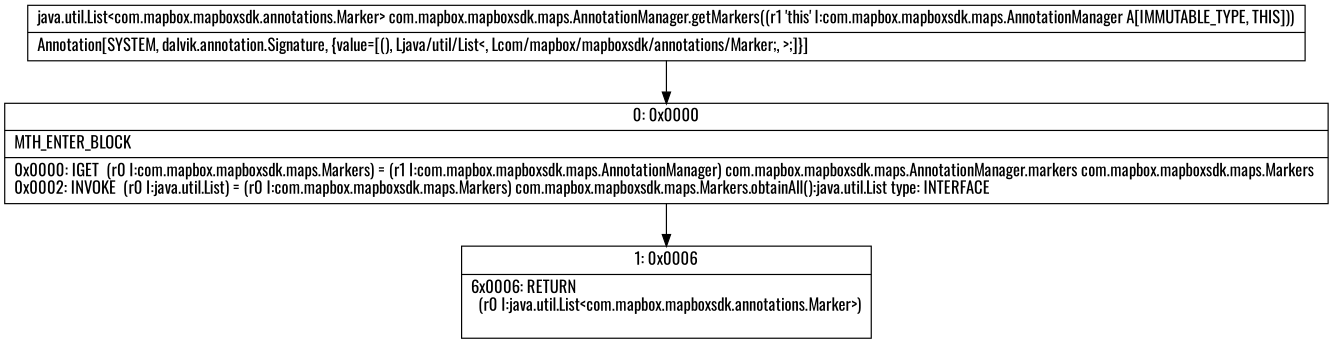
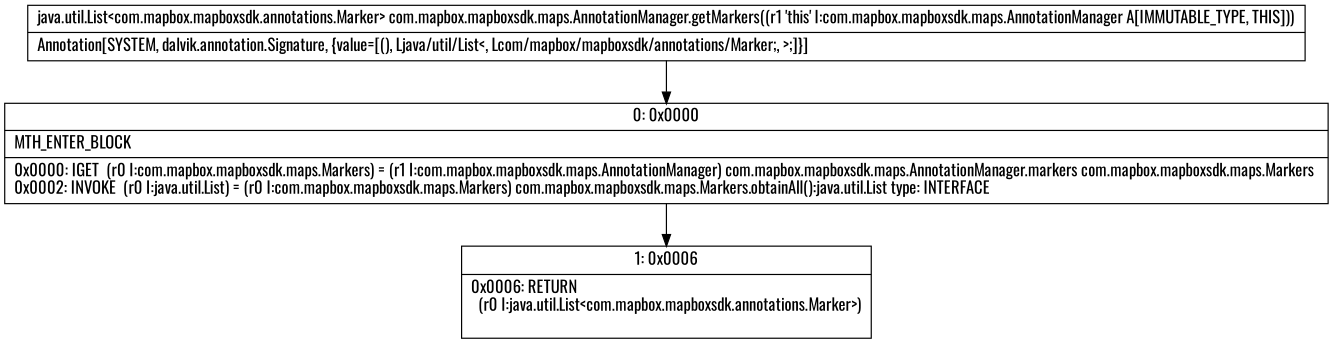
node "1: 0x0006": text "6x0006: RETURN" -> "0x0006: RETURN"
